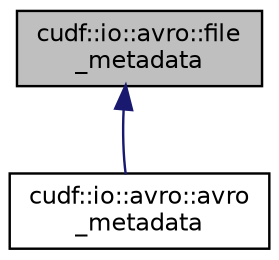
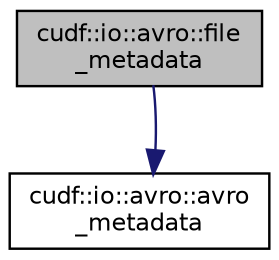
edge "cudf::io::avro::avro _metadata" -> "cudf::io::avro::file _metadata": reversed
